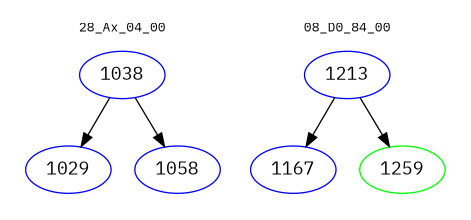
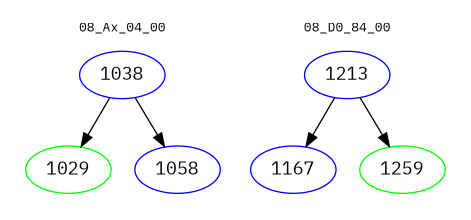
cluster "28_Ax_04_00": label "28_Ax_04_00" -> "08_Ax_04_00"
node "1029": color blue -> green
